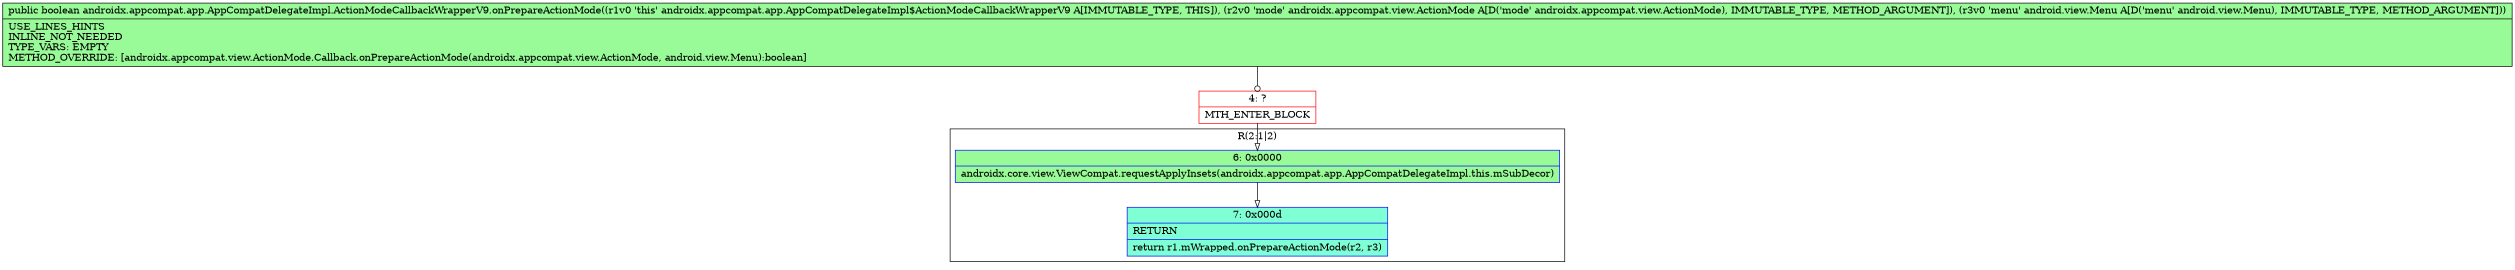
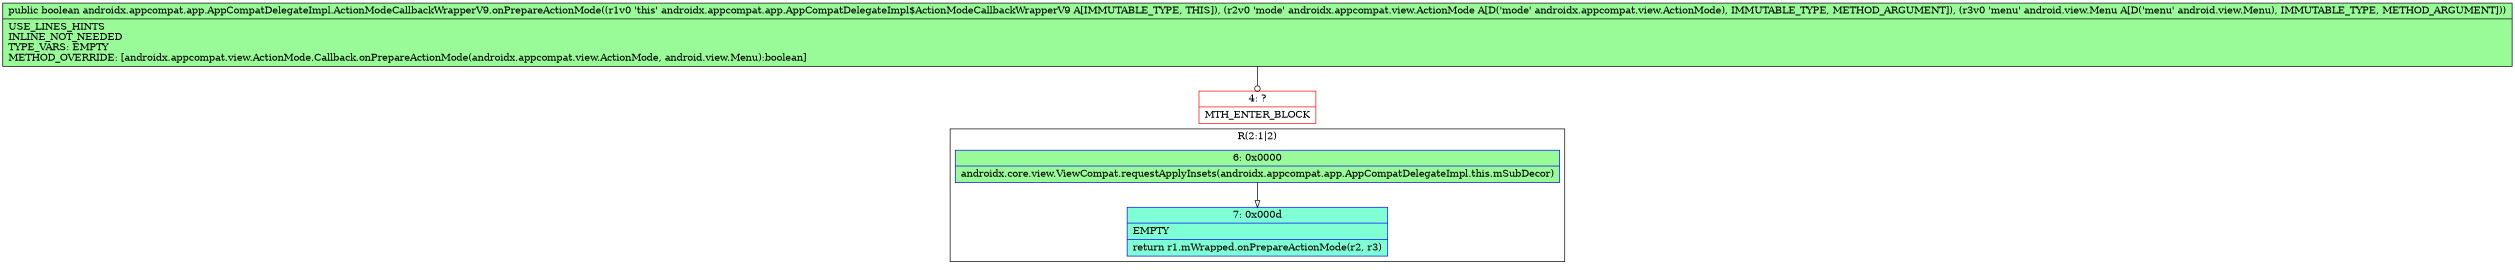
edge "4: ?" -> "6: 0x0000": removed
node "7: 0x000d": text "RETURN" -> "EMPTY"
